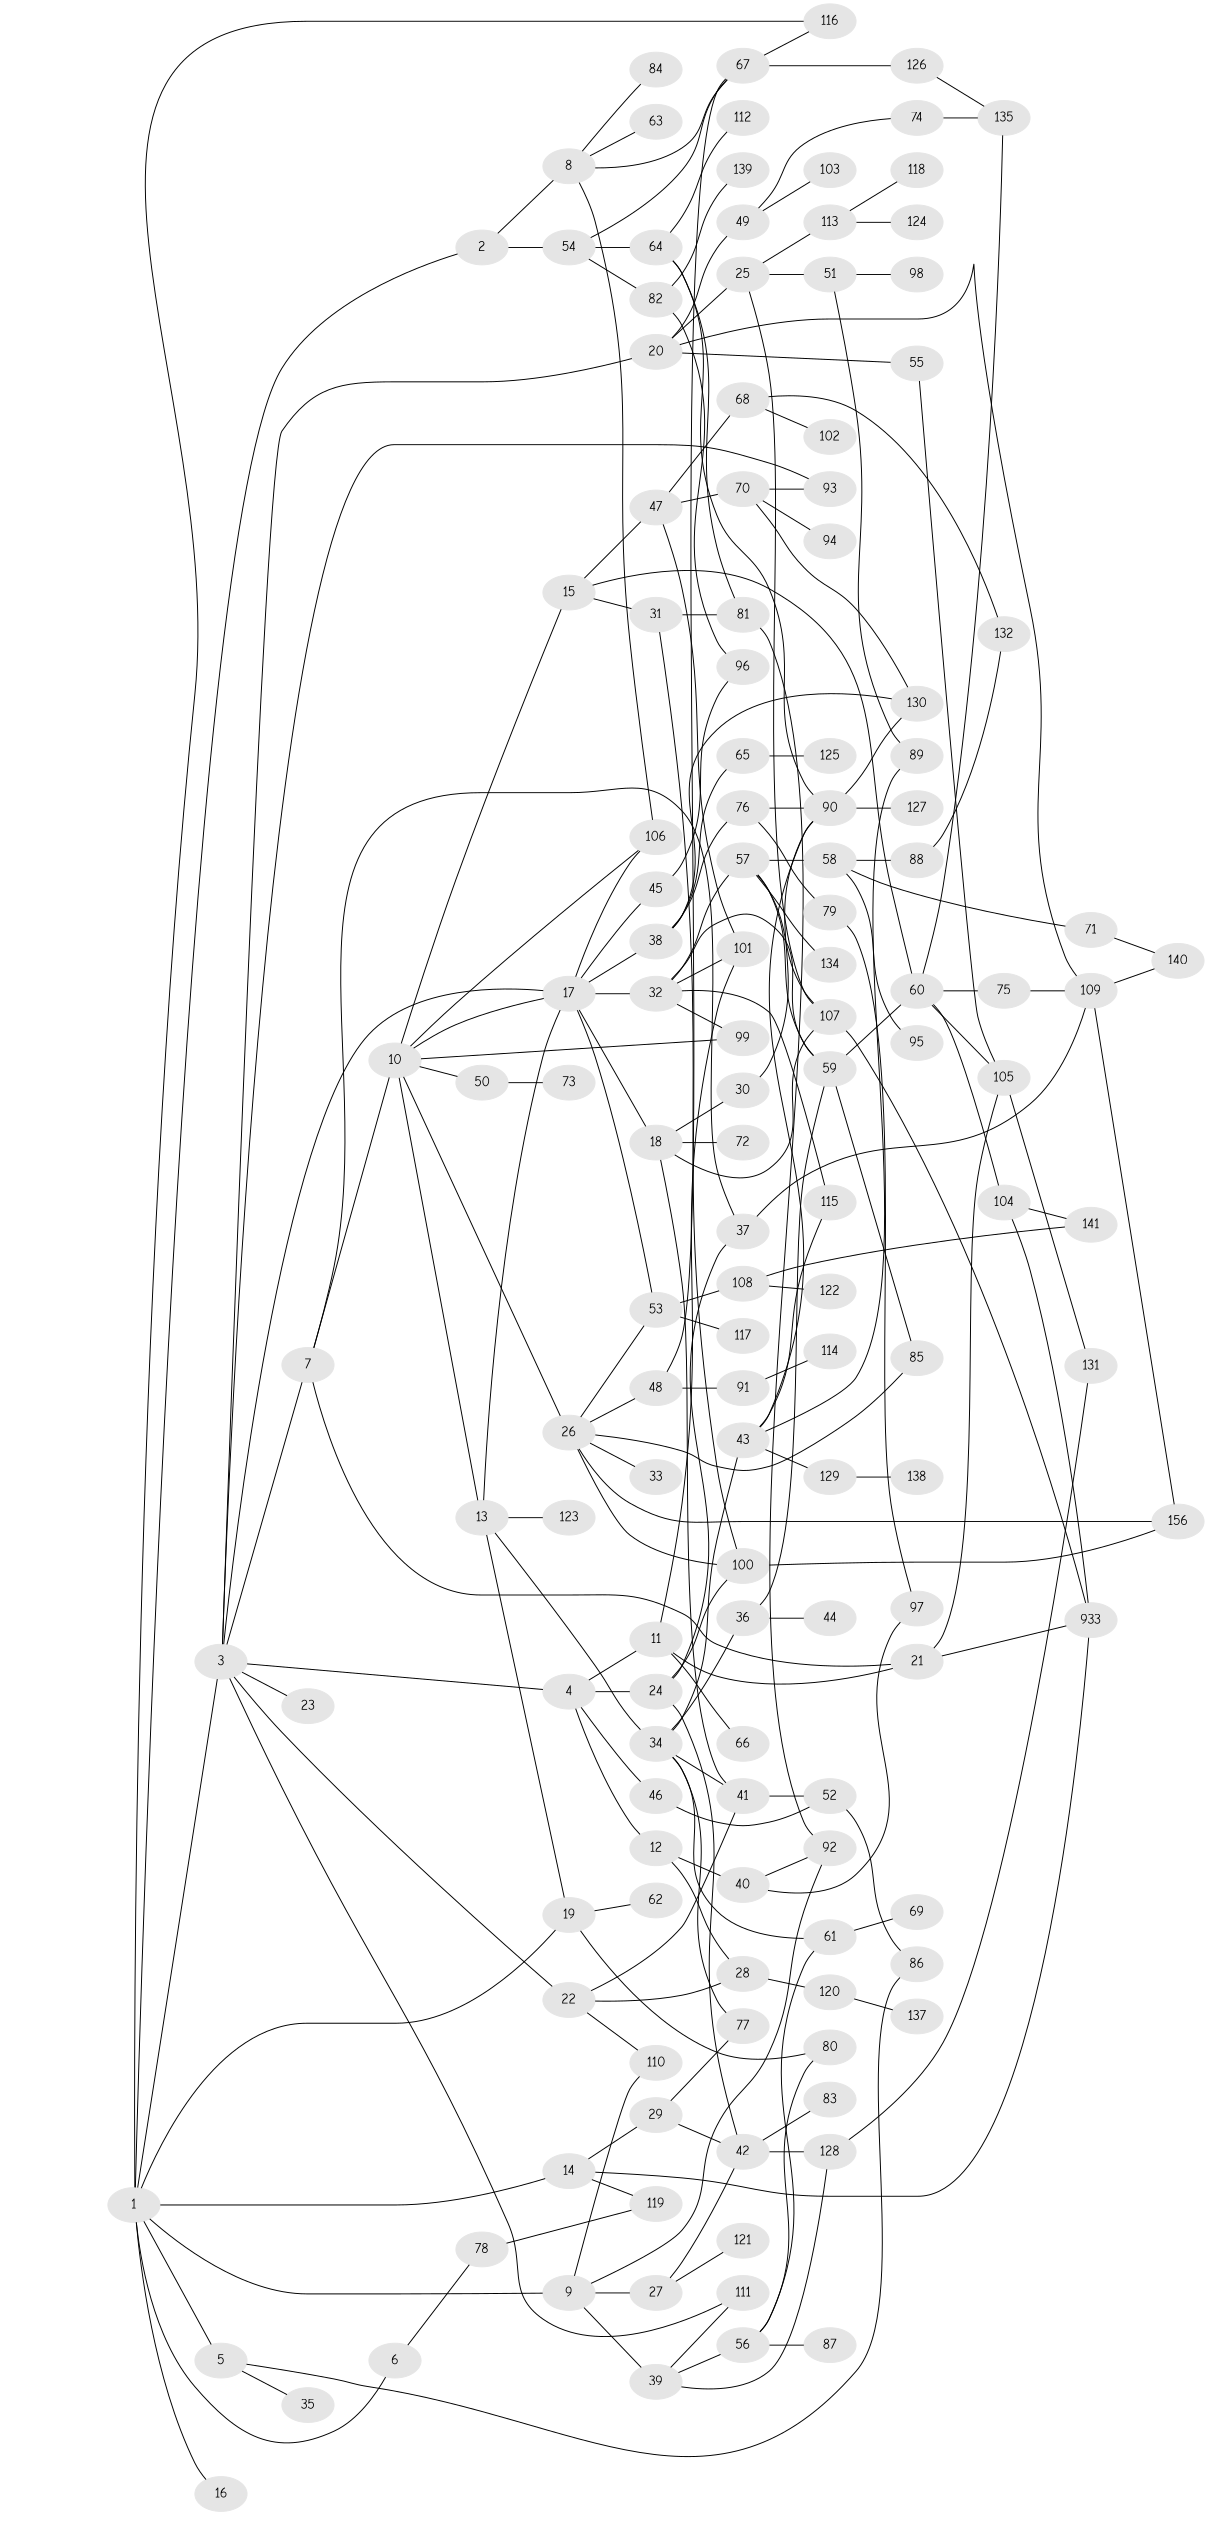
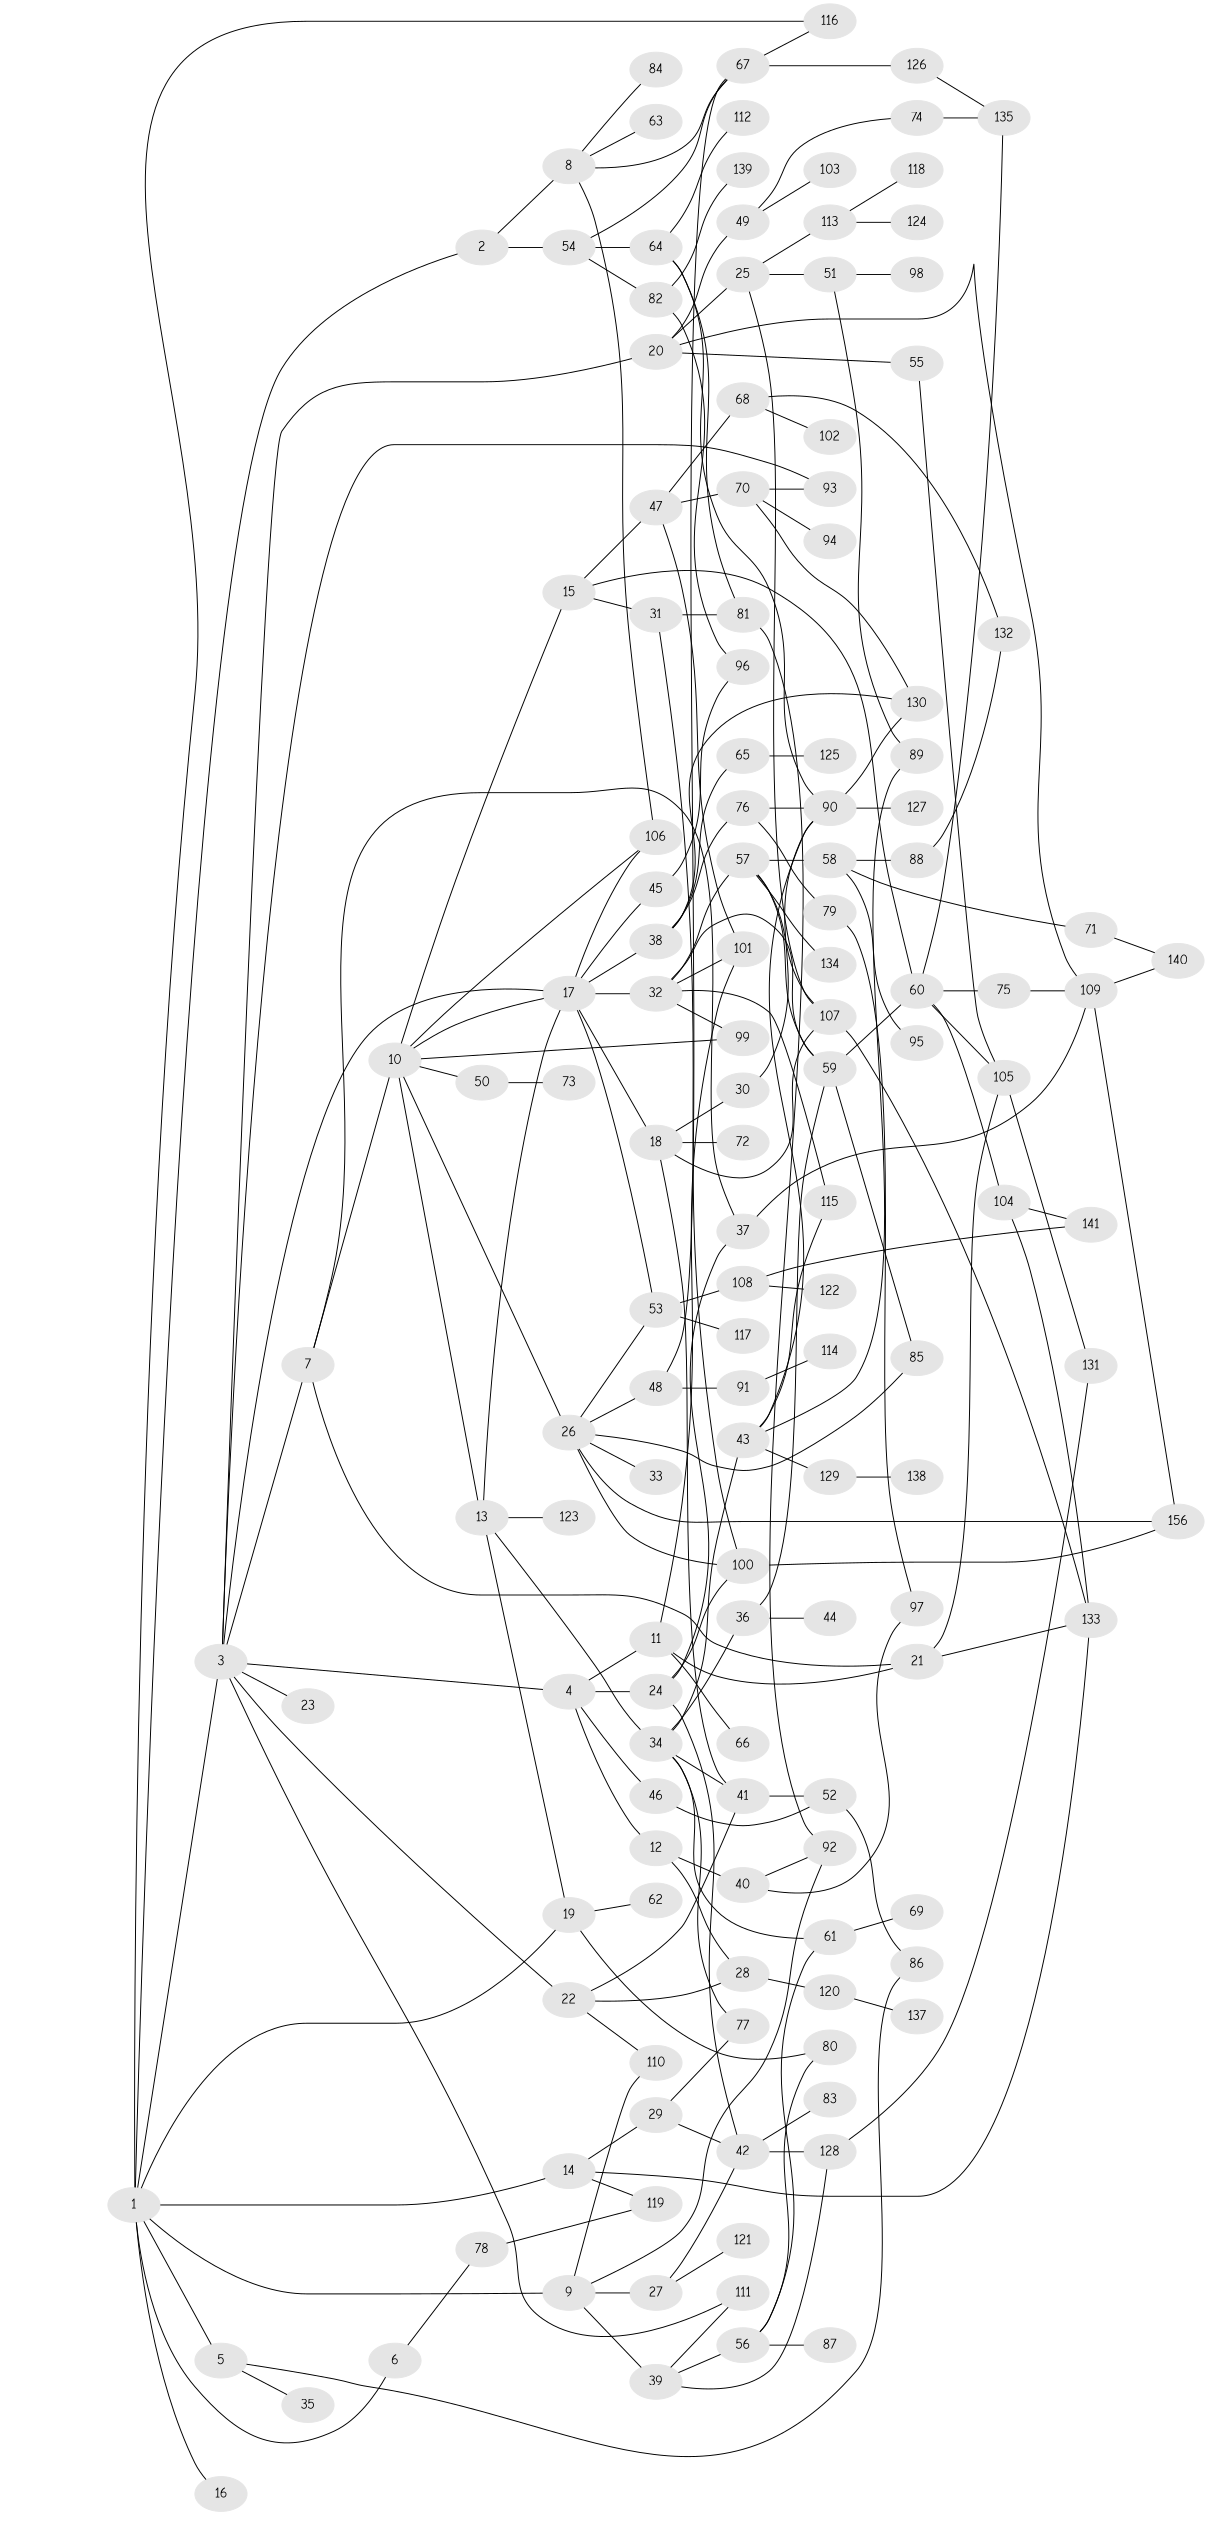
node "933": label "933" -> "133"
